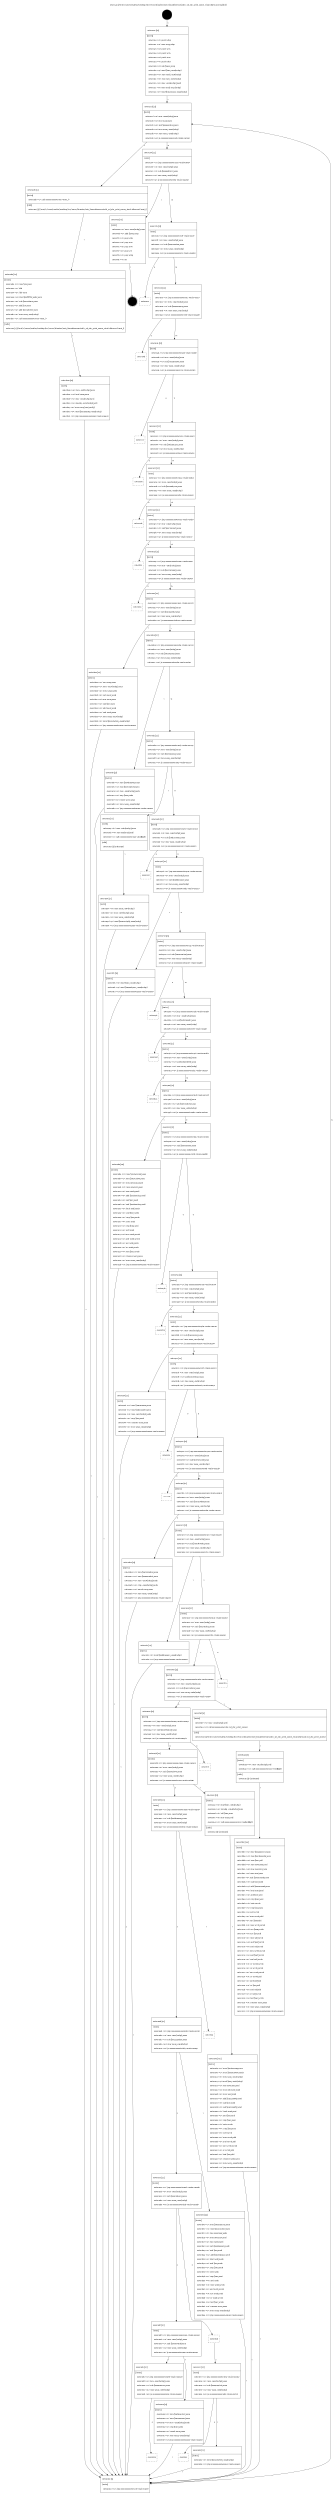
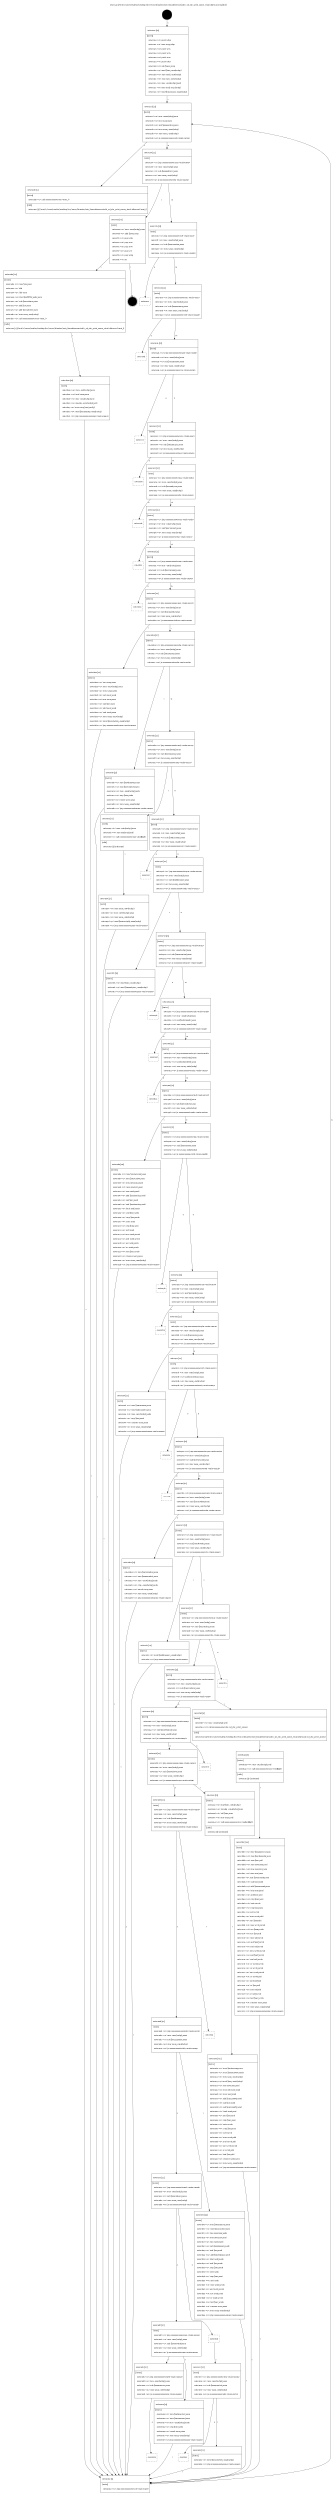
edge "0x401ad9 [5]" -> "0x401ade [40]": now "0x401fe8 [19]" -> "0x401ade [40]"
edge "0x4017fe [25]" -> "0x401817 [25]": removed, label "6"
